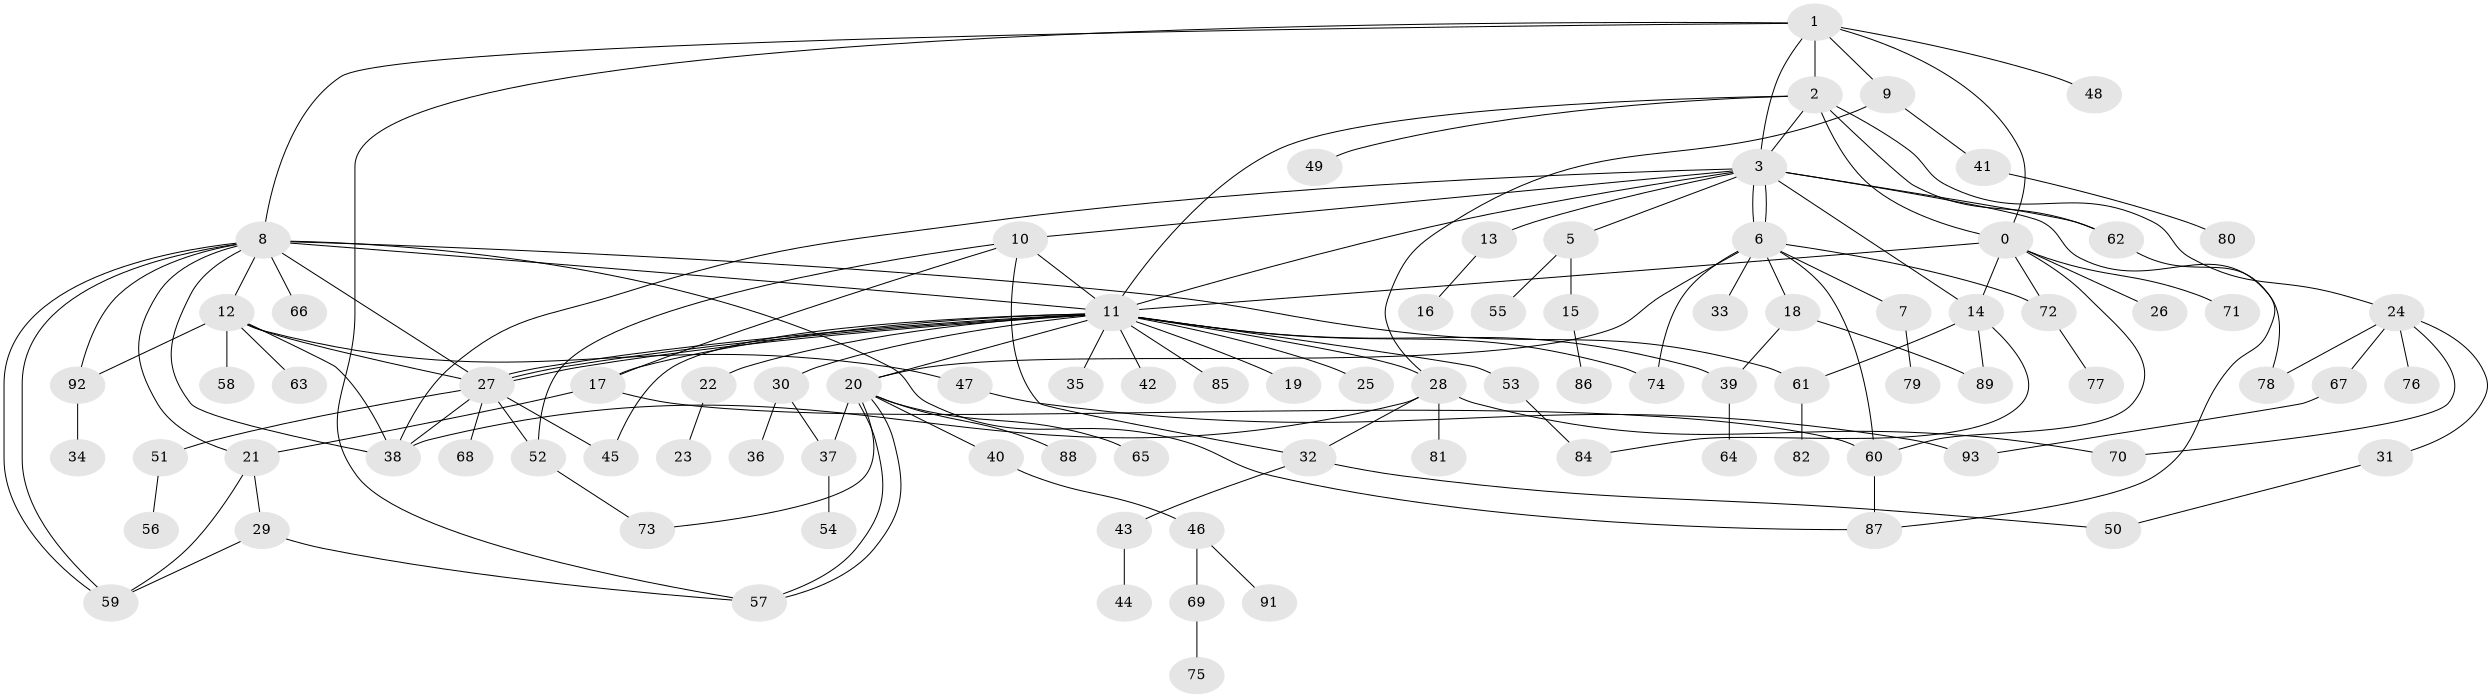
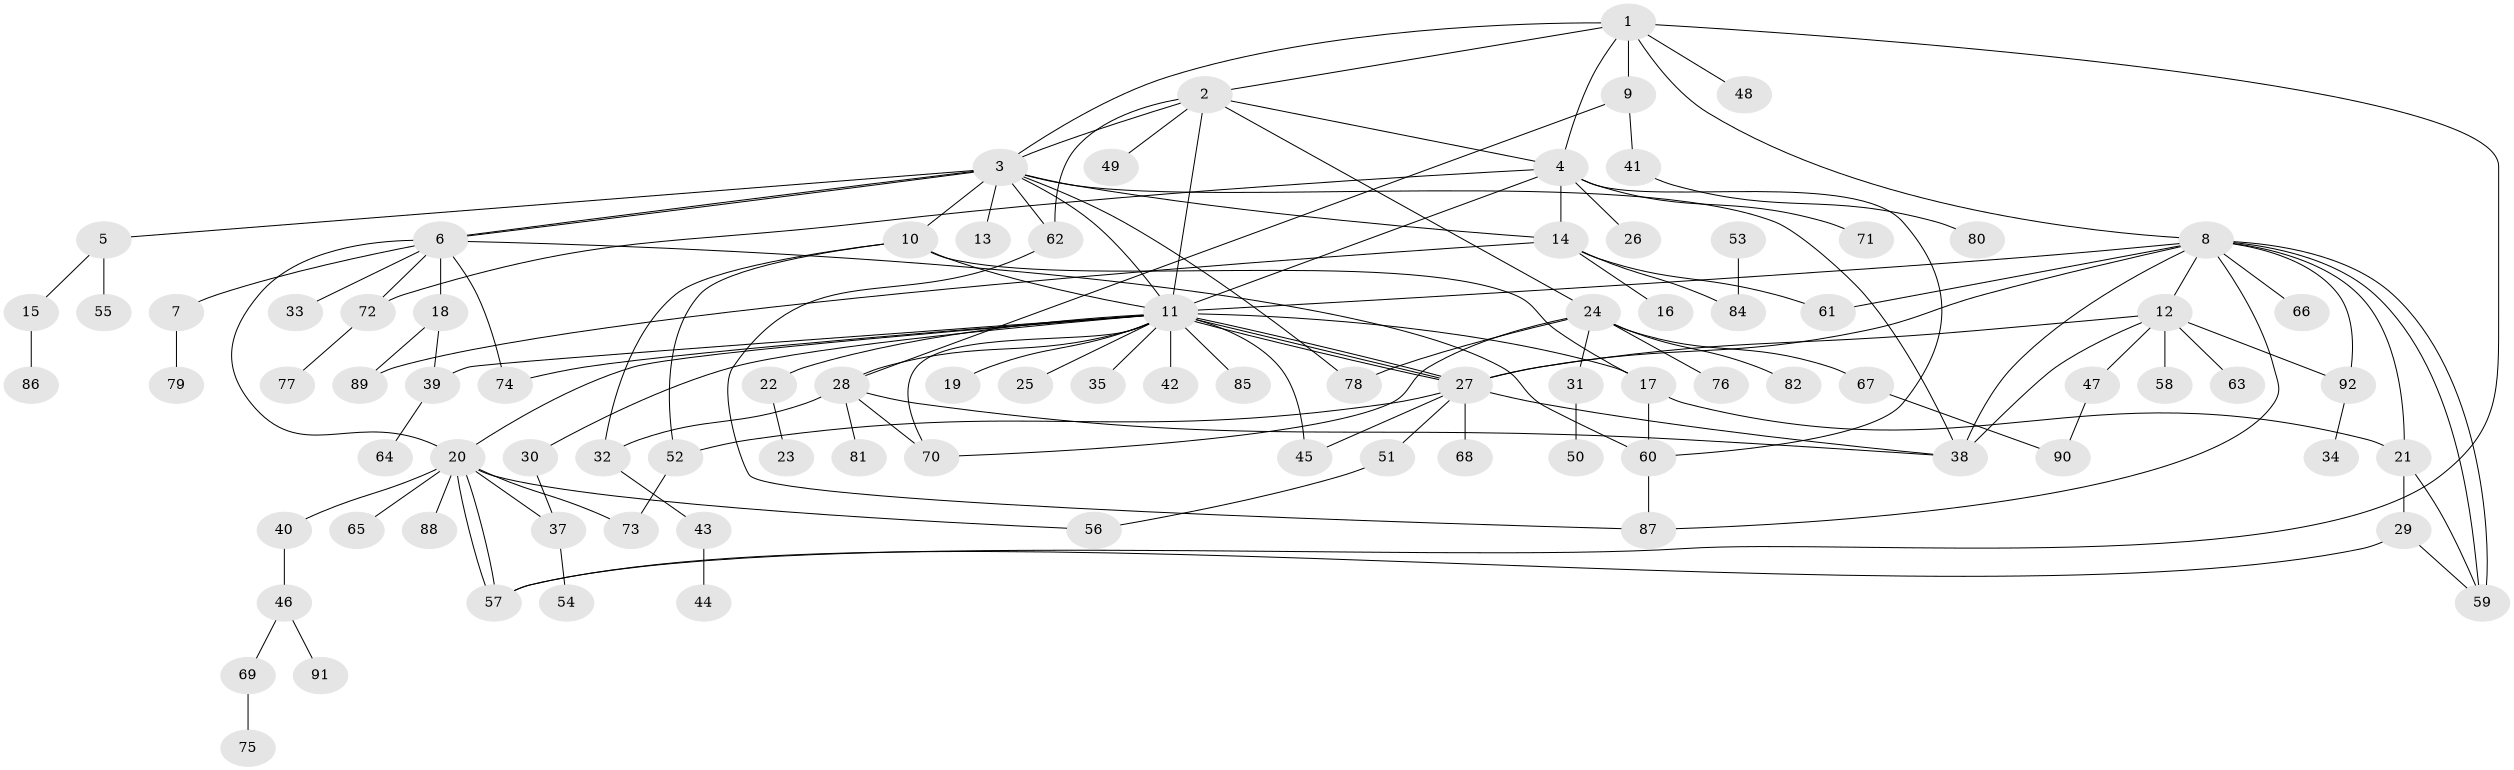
node "0": label "0" -> "4"
edge "13" -- "16": now "14" -- "16"
edge "11" -- "53": now "11" -- "70"
edge "61" -- "82": now "24" -- "82"
node "36": removed
node "93": label "93" -> "90"
edge "32" -- "50": removed
edge "20" -- "56": added
